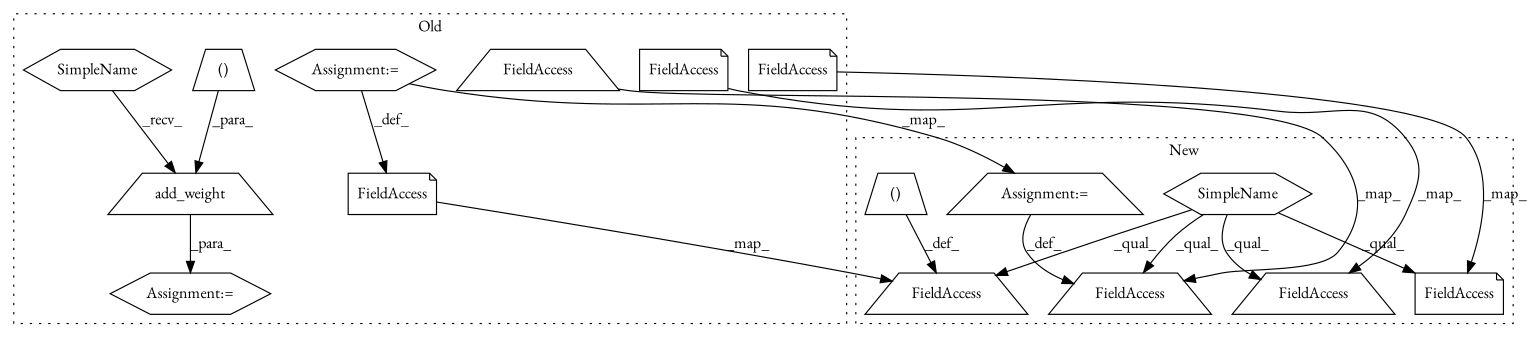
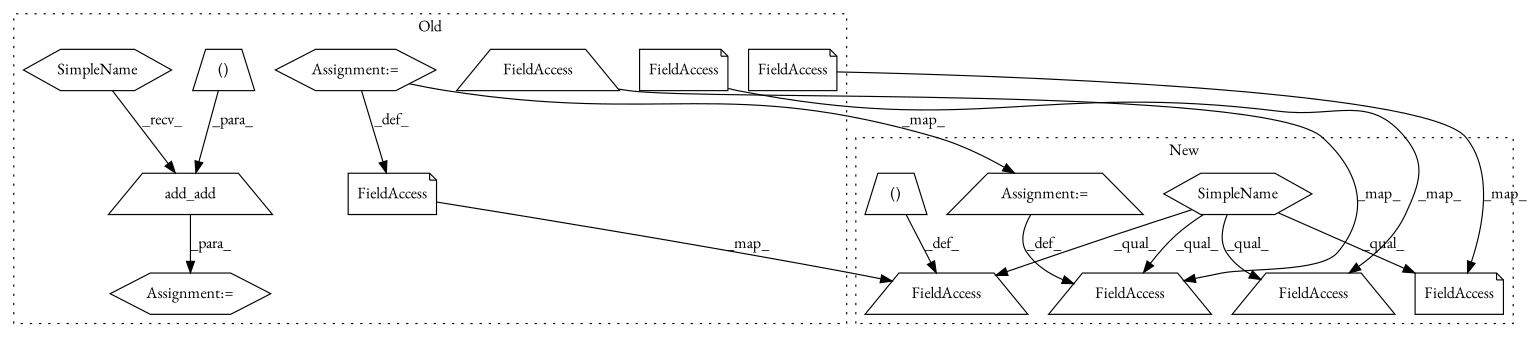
node "add_weight": label "add_weight" -> "add_add"
